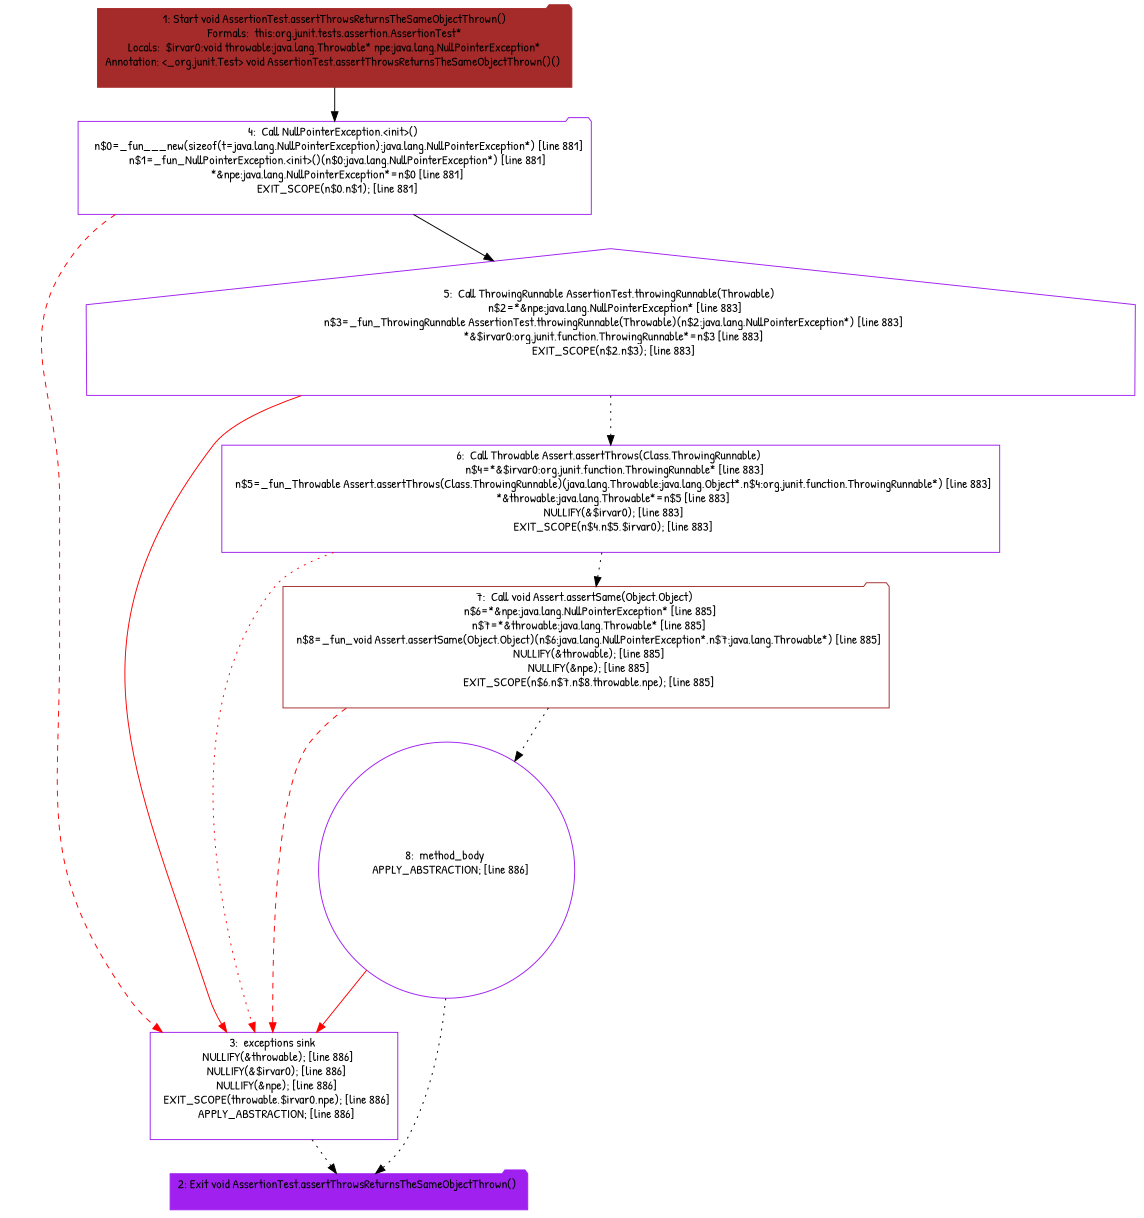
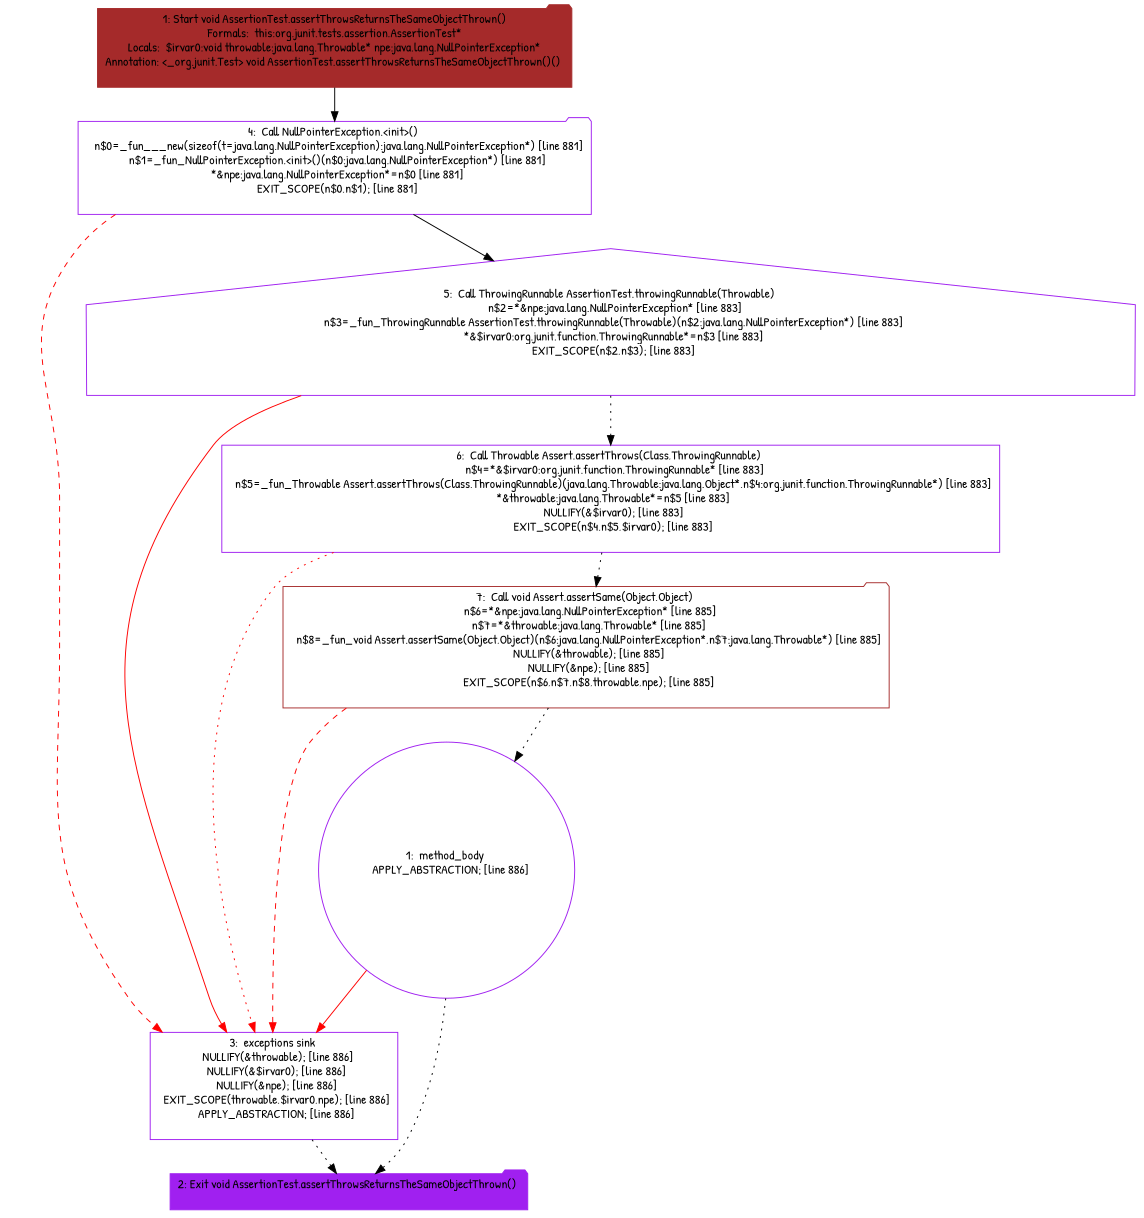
node "8:  method_body APPLY_ABSTRACTION; [line 886]": label "8:  method_body APPLY_ABSTRACTION; [line 886]" -> "1:  method_body APPLY_ABSTRACTION; [line 886]"
